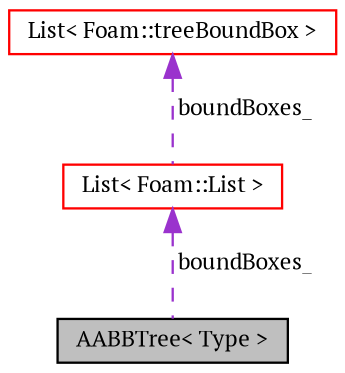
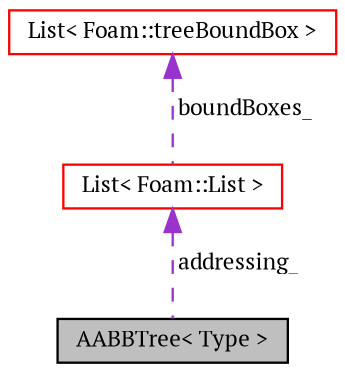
edge "AABBTree< Type >" -> "List< Foam::List >": label " boundBoxes_" -> " addressing_"
